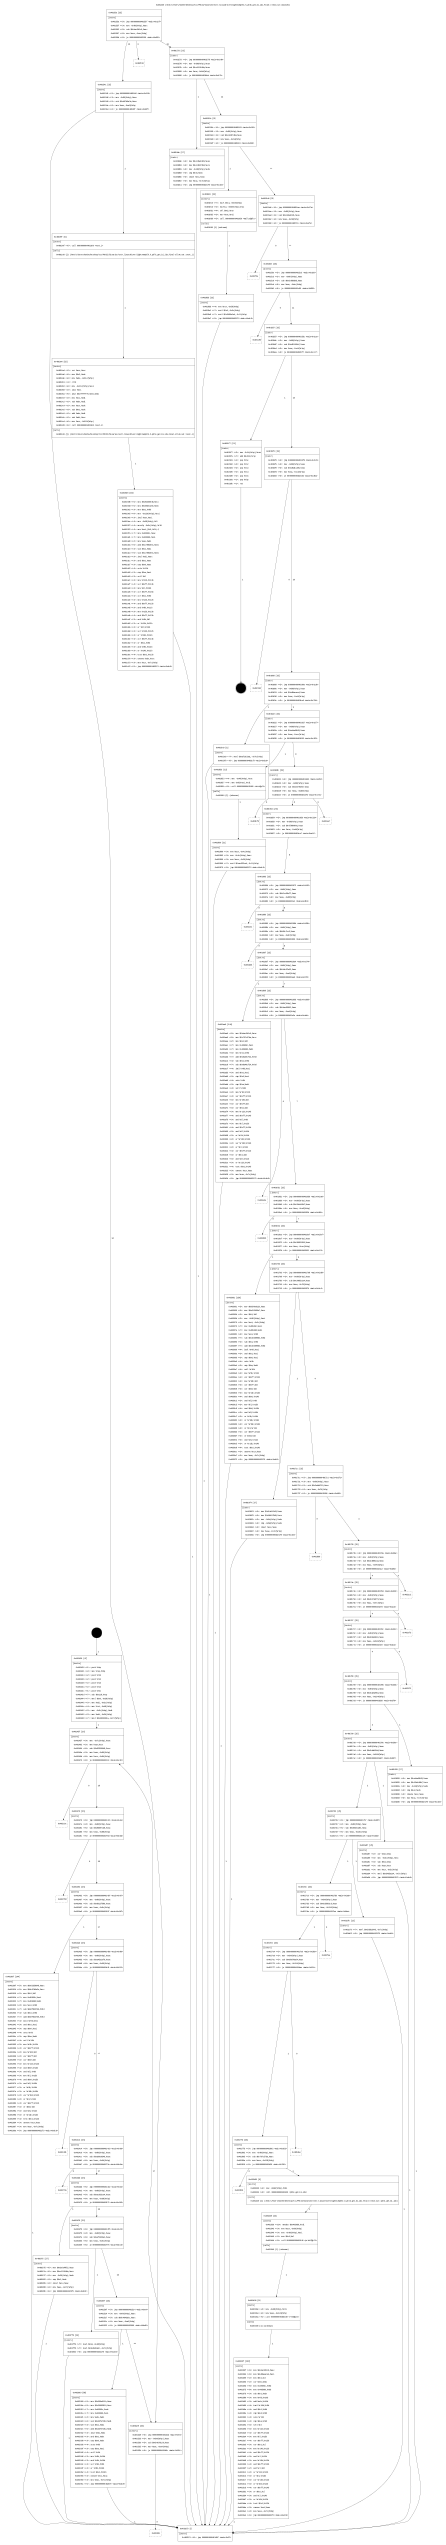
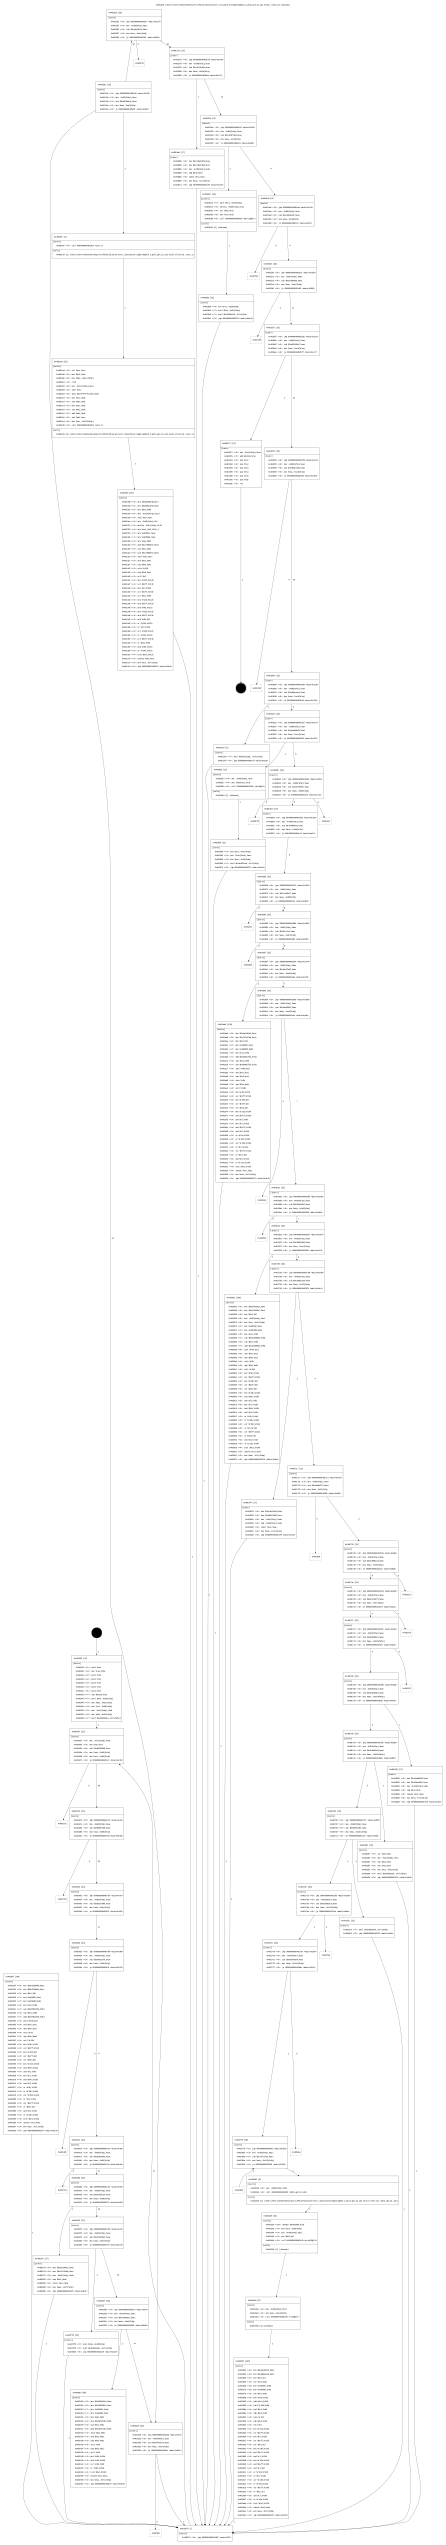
edge "0x40155a [25]" -> "0x401541 [25]": reversed
edge "0x401492 [25]" -> "0x40190f [144]": removed, label "1"
edge "0x4017fd [25]" -> "0x401816": reversed
edge "0x402009 [88]" -> "0x4021f9 [5]": now "0x401528 [25]" -> "0x4021f9 [5]"
